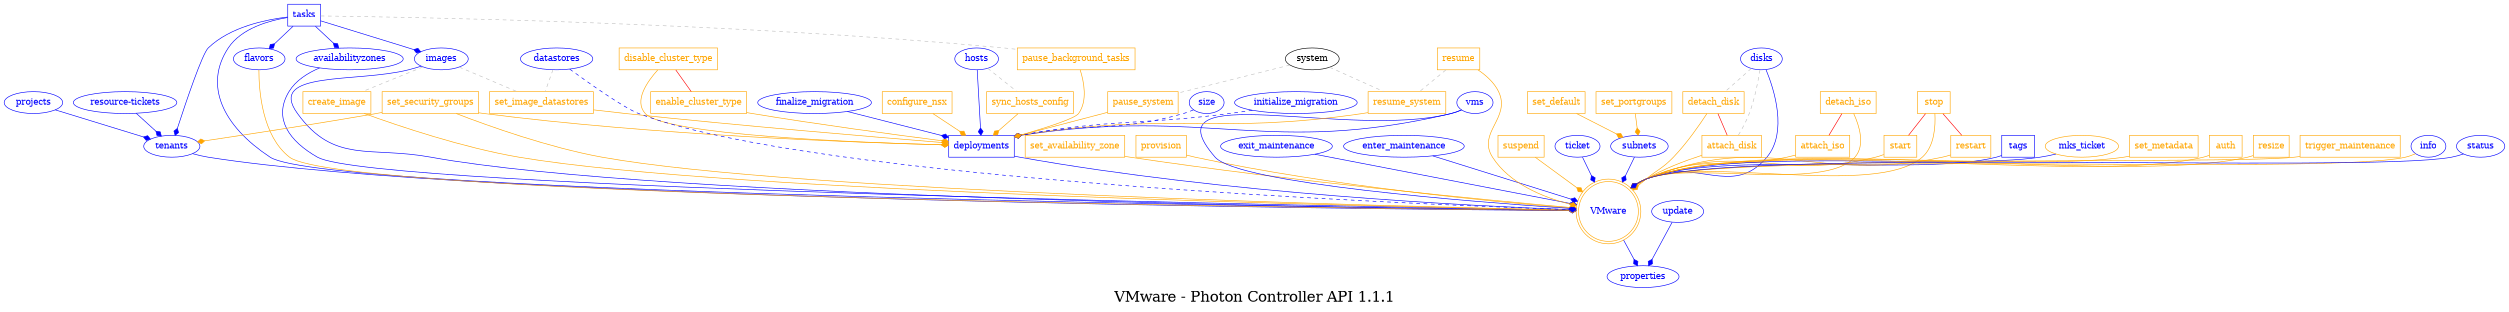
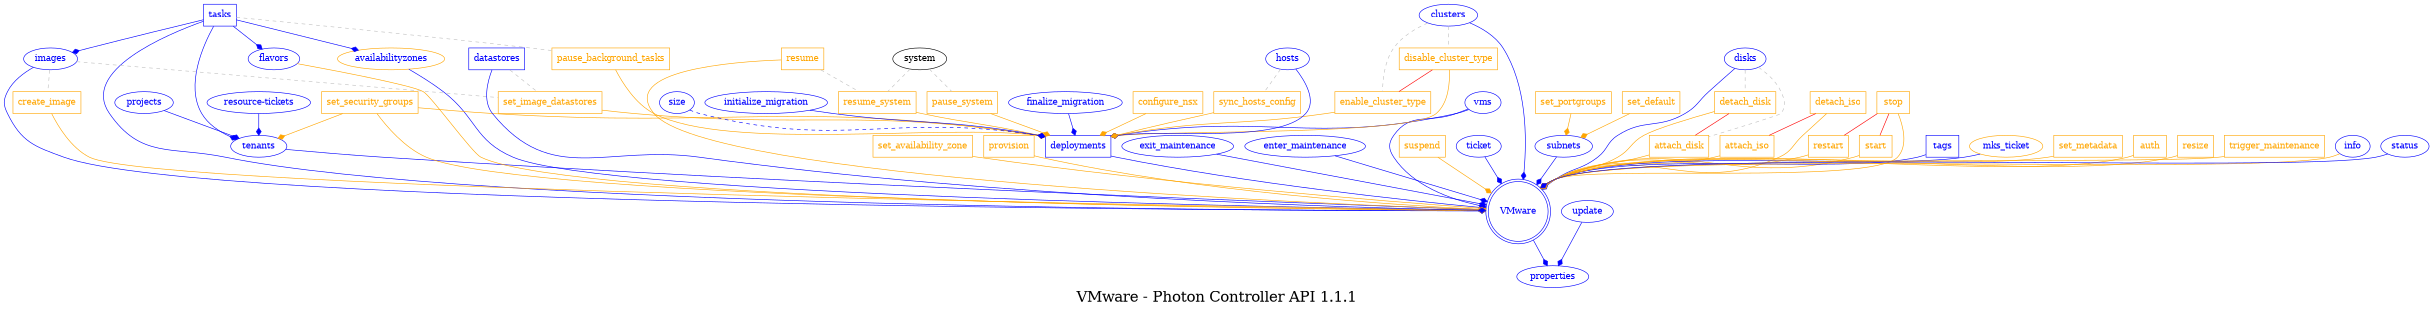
node "clusters": added
node "availabilityzones": color blue -> orange
node "datastores": shape ellipse -> box
edge "initialize_migration" -> "deployments": style dashed -> solid
edge "datastores" -> "VMware": style dashed -> solid
node "VMware": color orange -> blue
